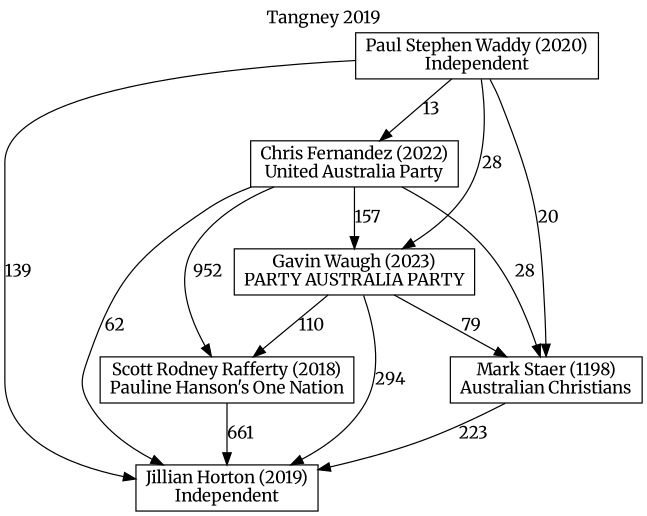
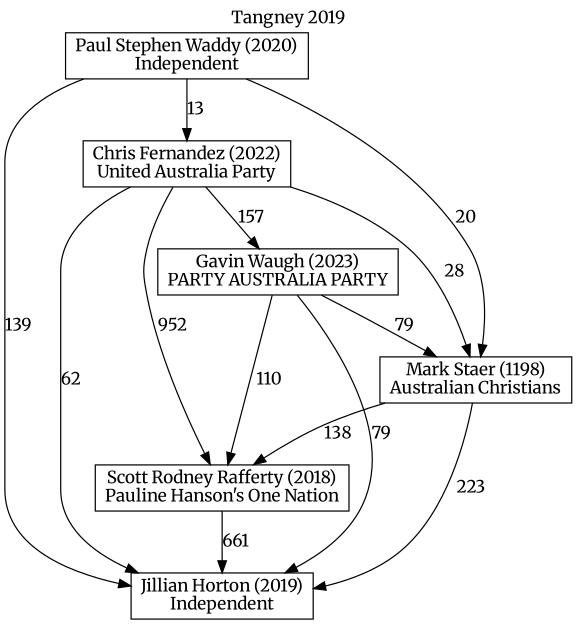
edge "Paul Stephen Waddy (2020) Independent" -> "Gavin Waugh (2023) PARTY AUSTRALIA PARTY": removed, label "28"
edge "Gavin Waugh (2023) PARTY AUSTRALIA PARTY" -> "Jillian Horton (2019) Independent": label "294" -> "79"
edge "Mark Staer (1198) Australian Christians" -> "Scott Rodney Rafferty (2018) Pauline Hanson's One Nation": added, label "138"
